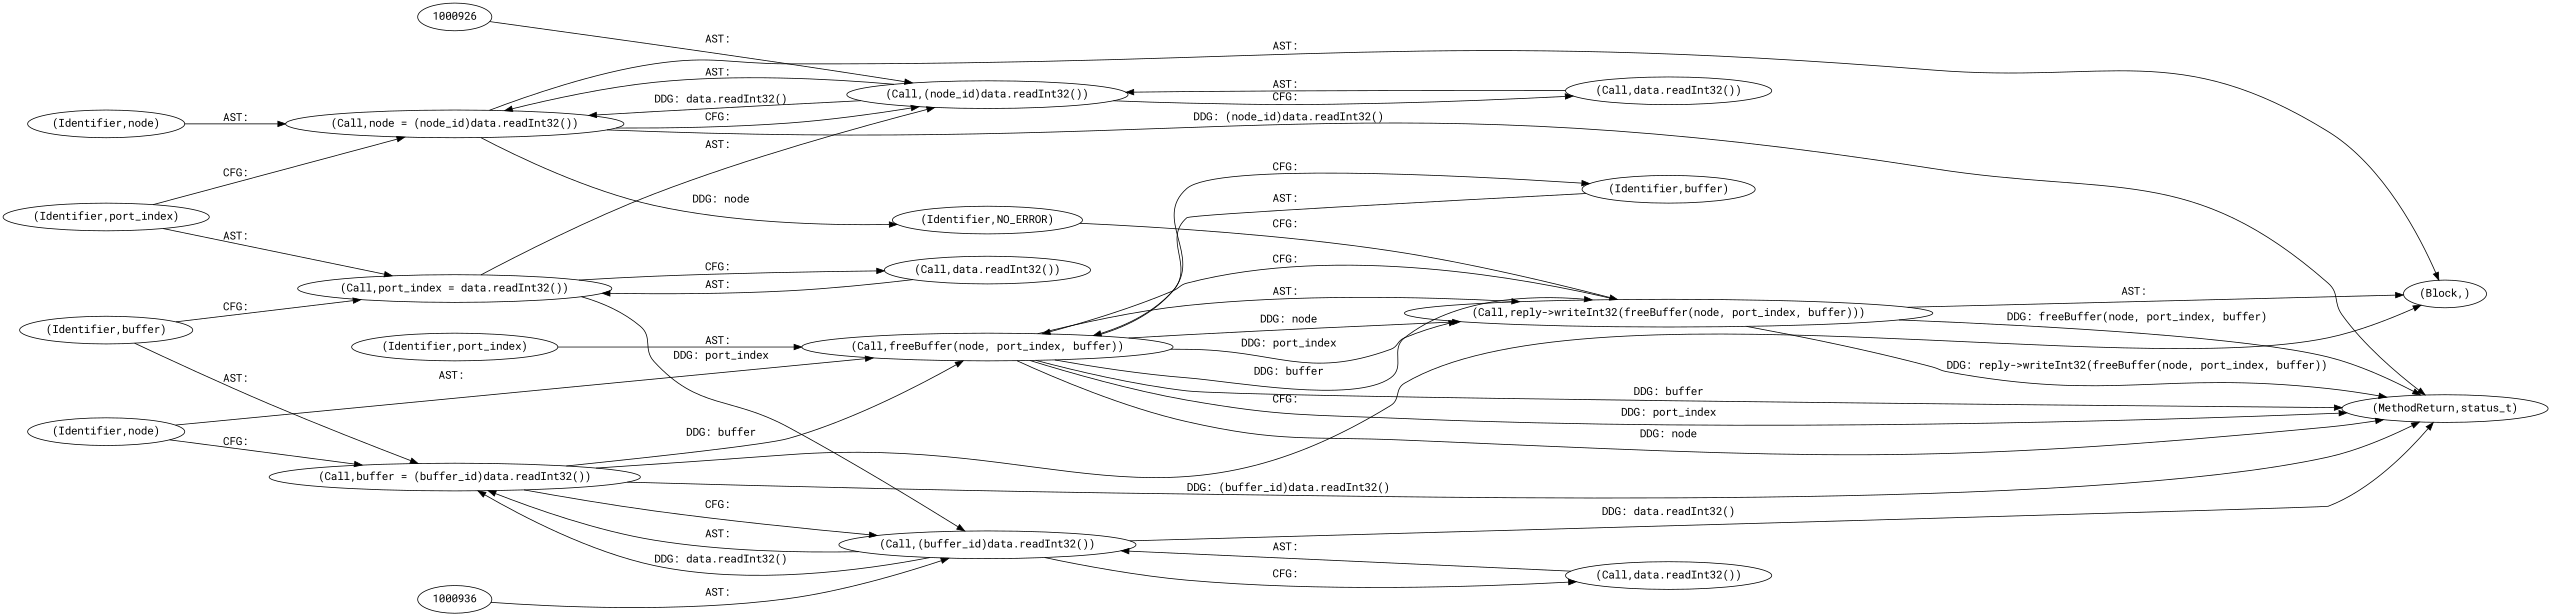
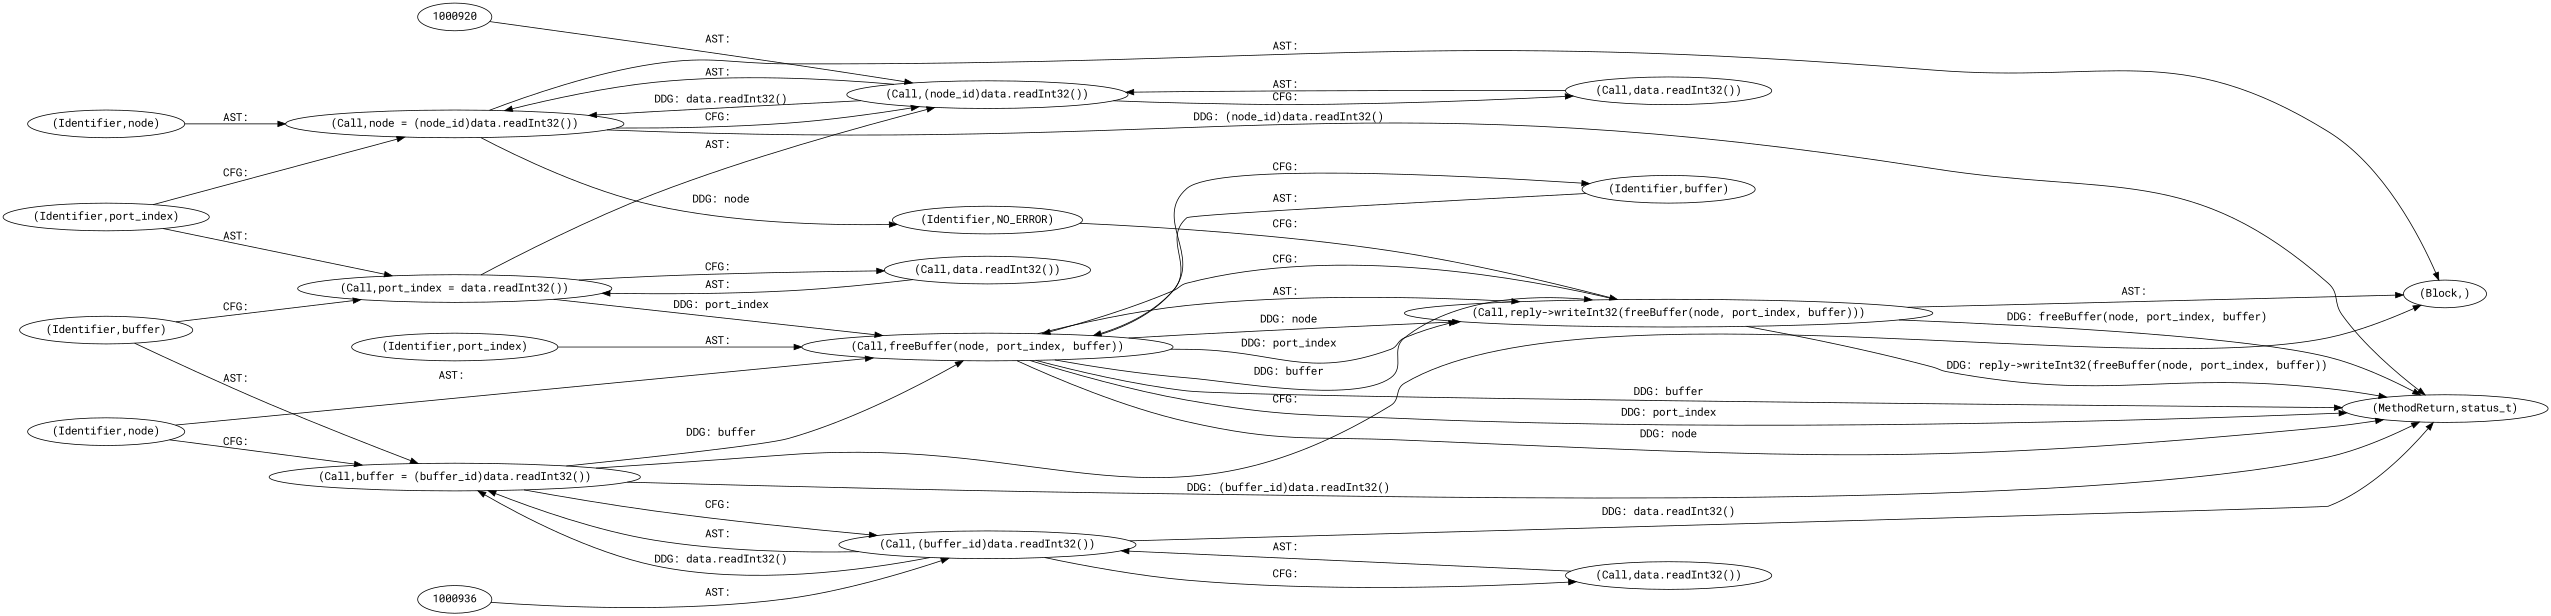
node "1000926": label "1000926" -> "1000920"
edge "(Call,port_index = data.readInt32())" -> "(Call,(buffer_id)data.readInt32())": now "(Call,port_index = data.readInt32())" -> "(Call,freeBuffer(node, port_index, buffer))"
